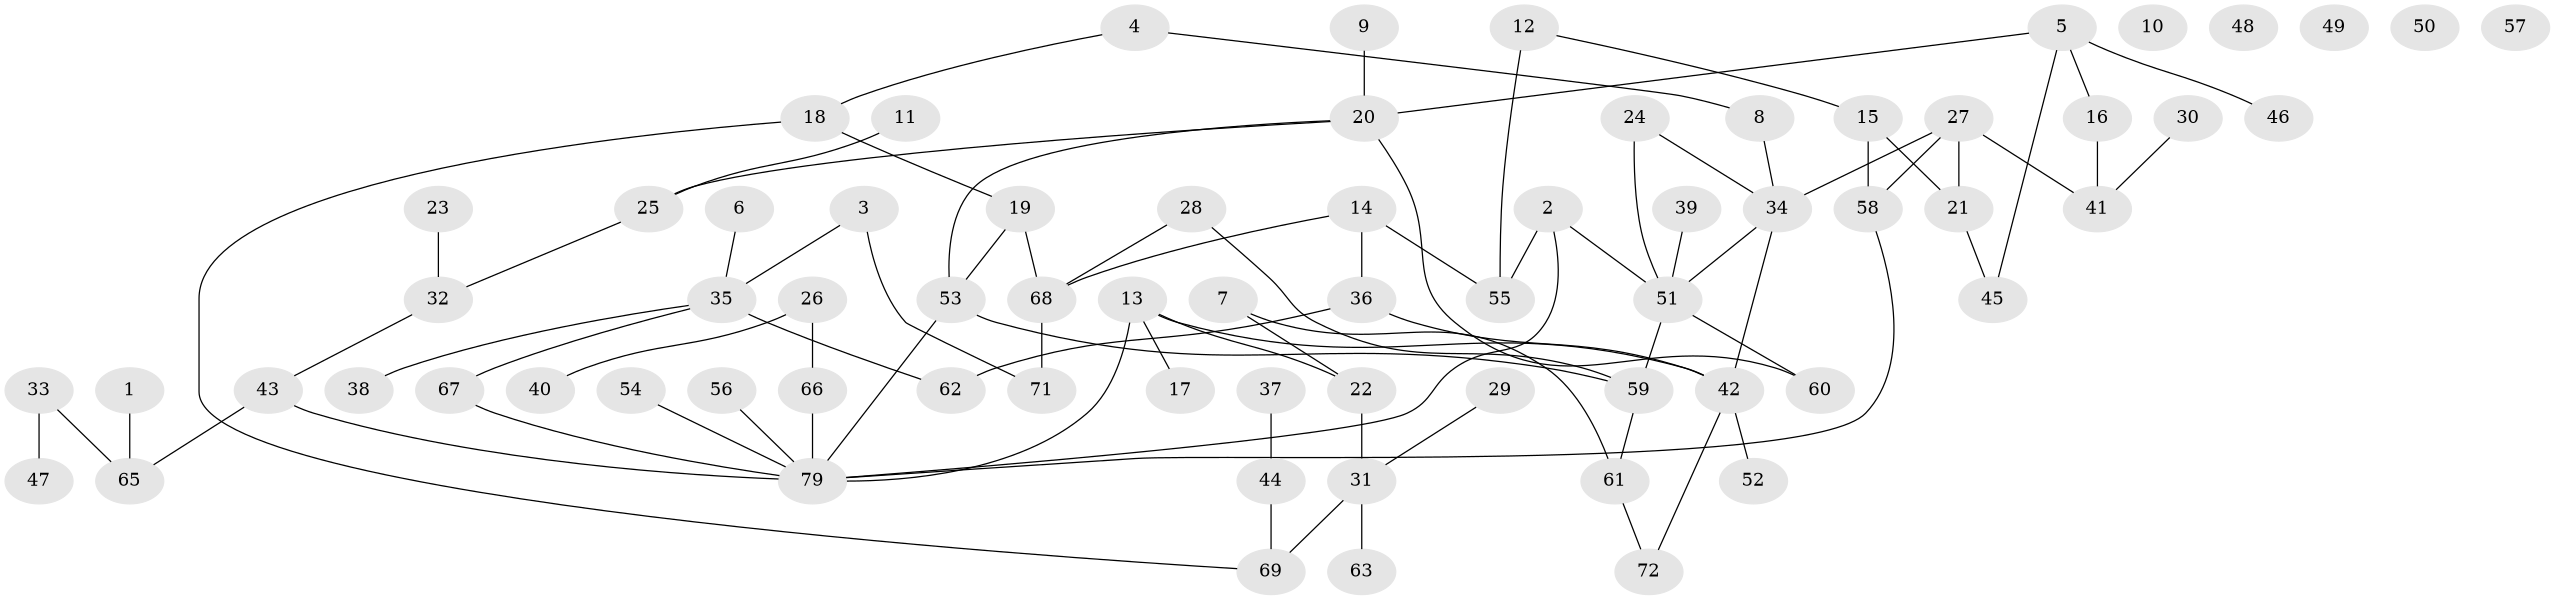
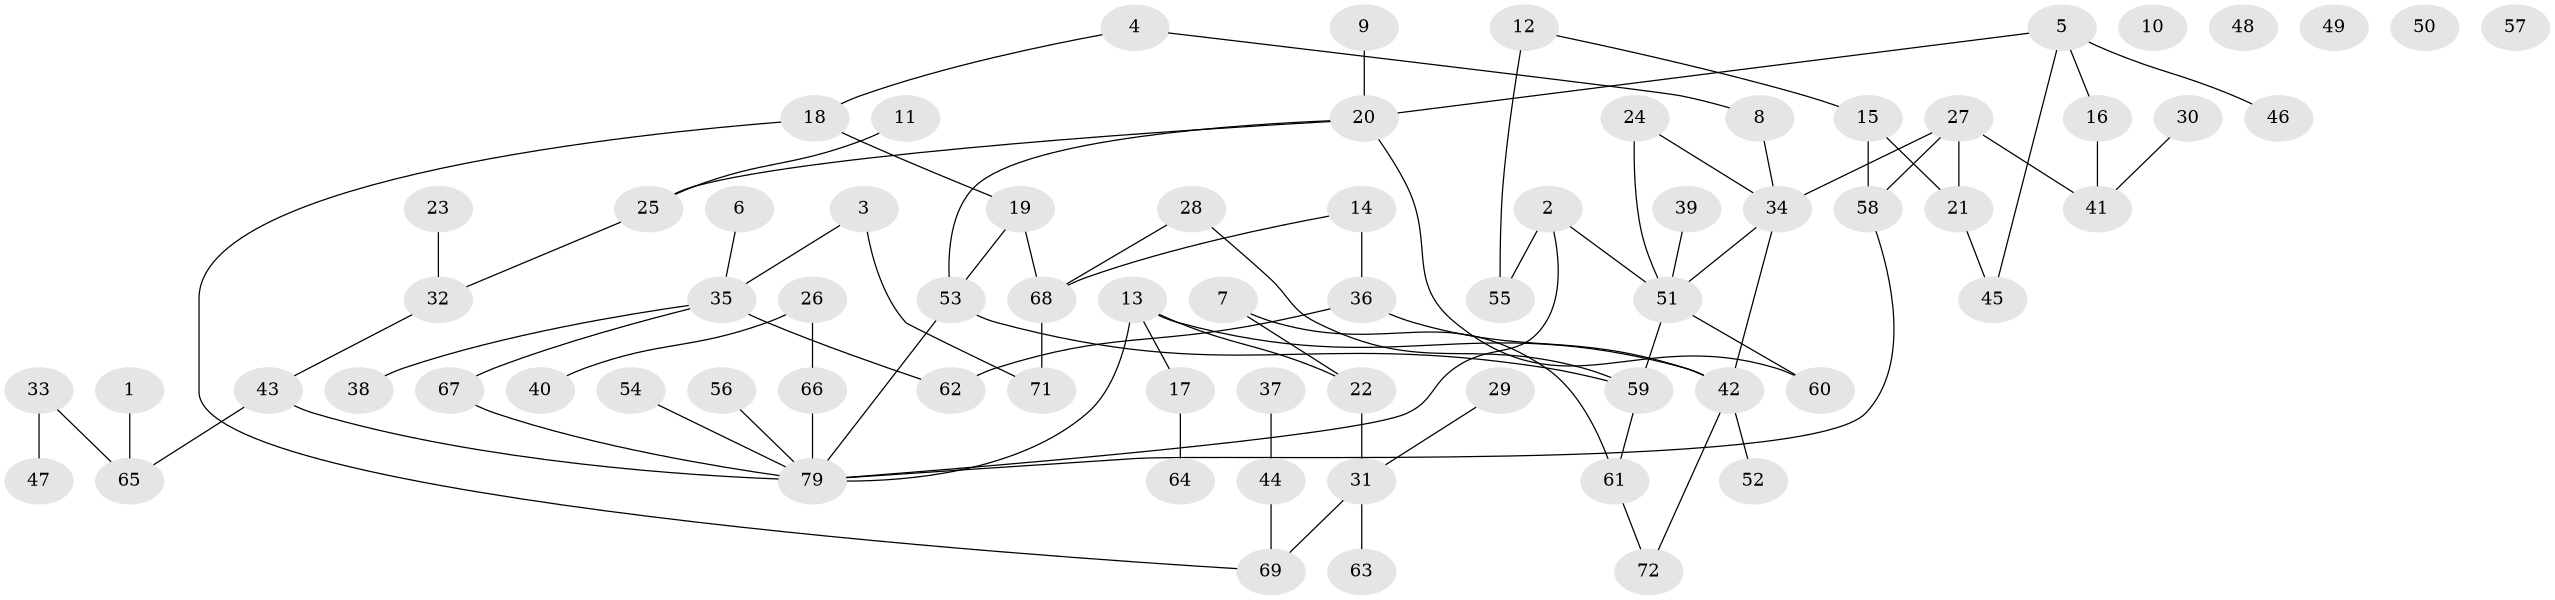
edge "14" -- "55": removed
node "64": added
